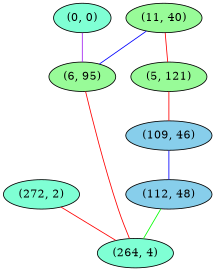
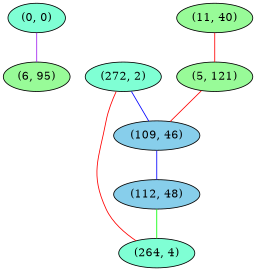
edge "(11, 40)" -- "(6, 95)": removed
edge "(272, 2)" -- "(109, 46)": added
edge "(6, 95)" -- "(264, 4)": removed
